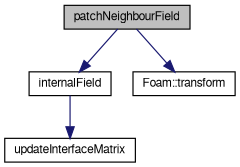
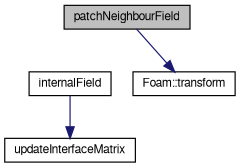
edge "patchNeighbourField" -> "internalField": removed
